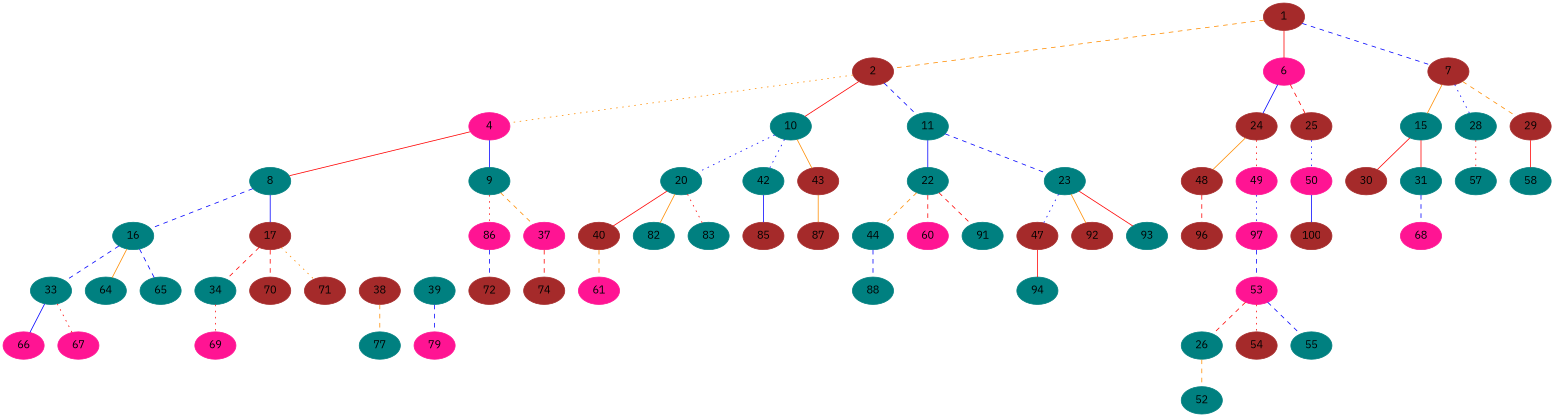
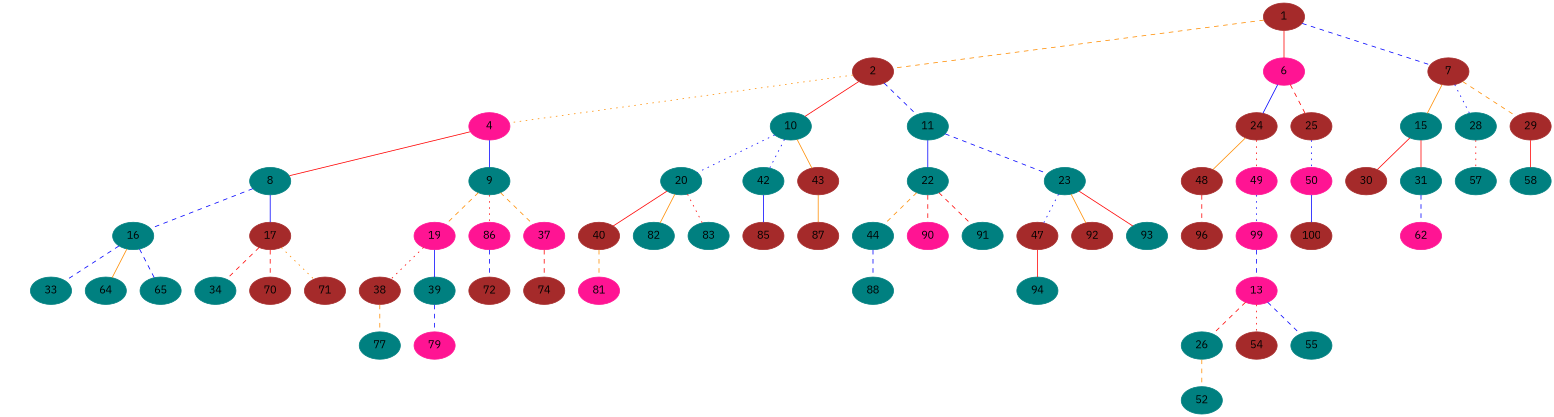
node "19": added
node "60": label "60" -> "90"
node "97": label "97" -> "99"
node "68": label "68" -> "62"
node "61": label "61" -> "81"
node "53": label "53" -> "13"
node "66": removed
node "67": removed
node "69": removed
